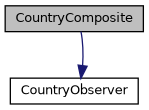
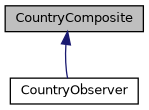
edge "CountryComposite" -> "CountryObserver": reversed
